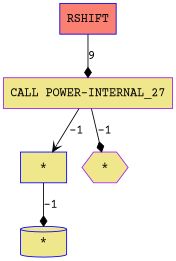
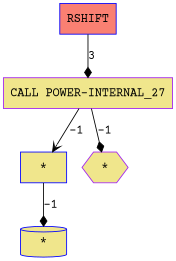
edge "RSHIFT" -> "CALL POWER-INTERNAL_27": label "9" -> "3"
